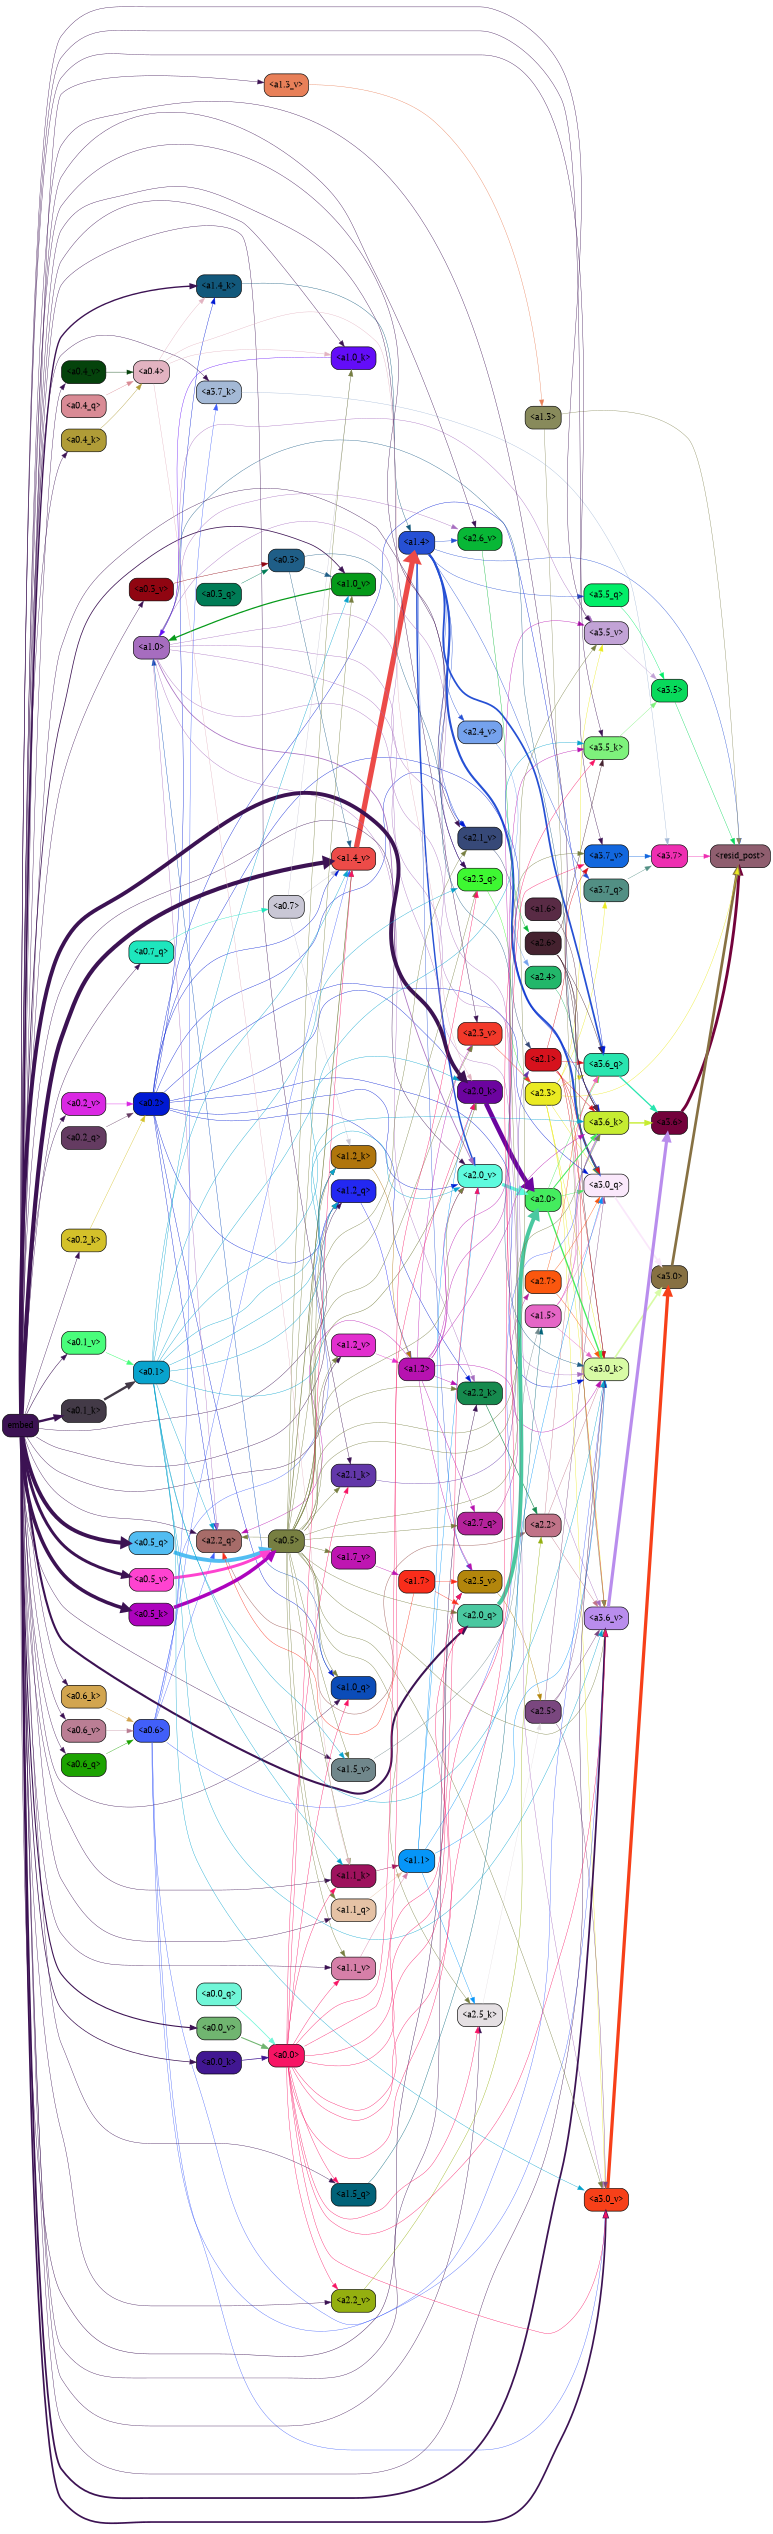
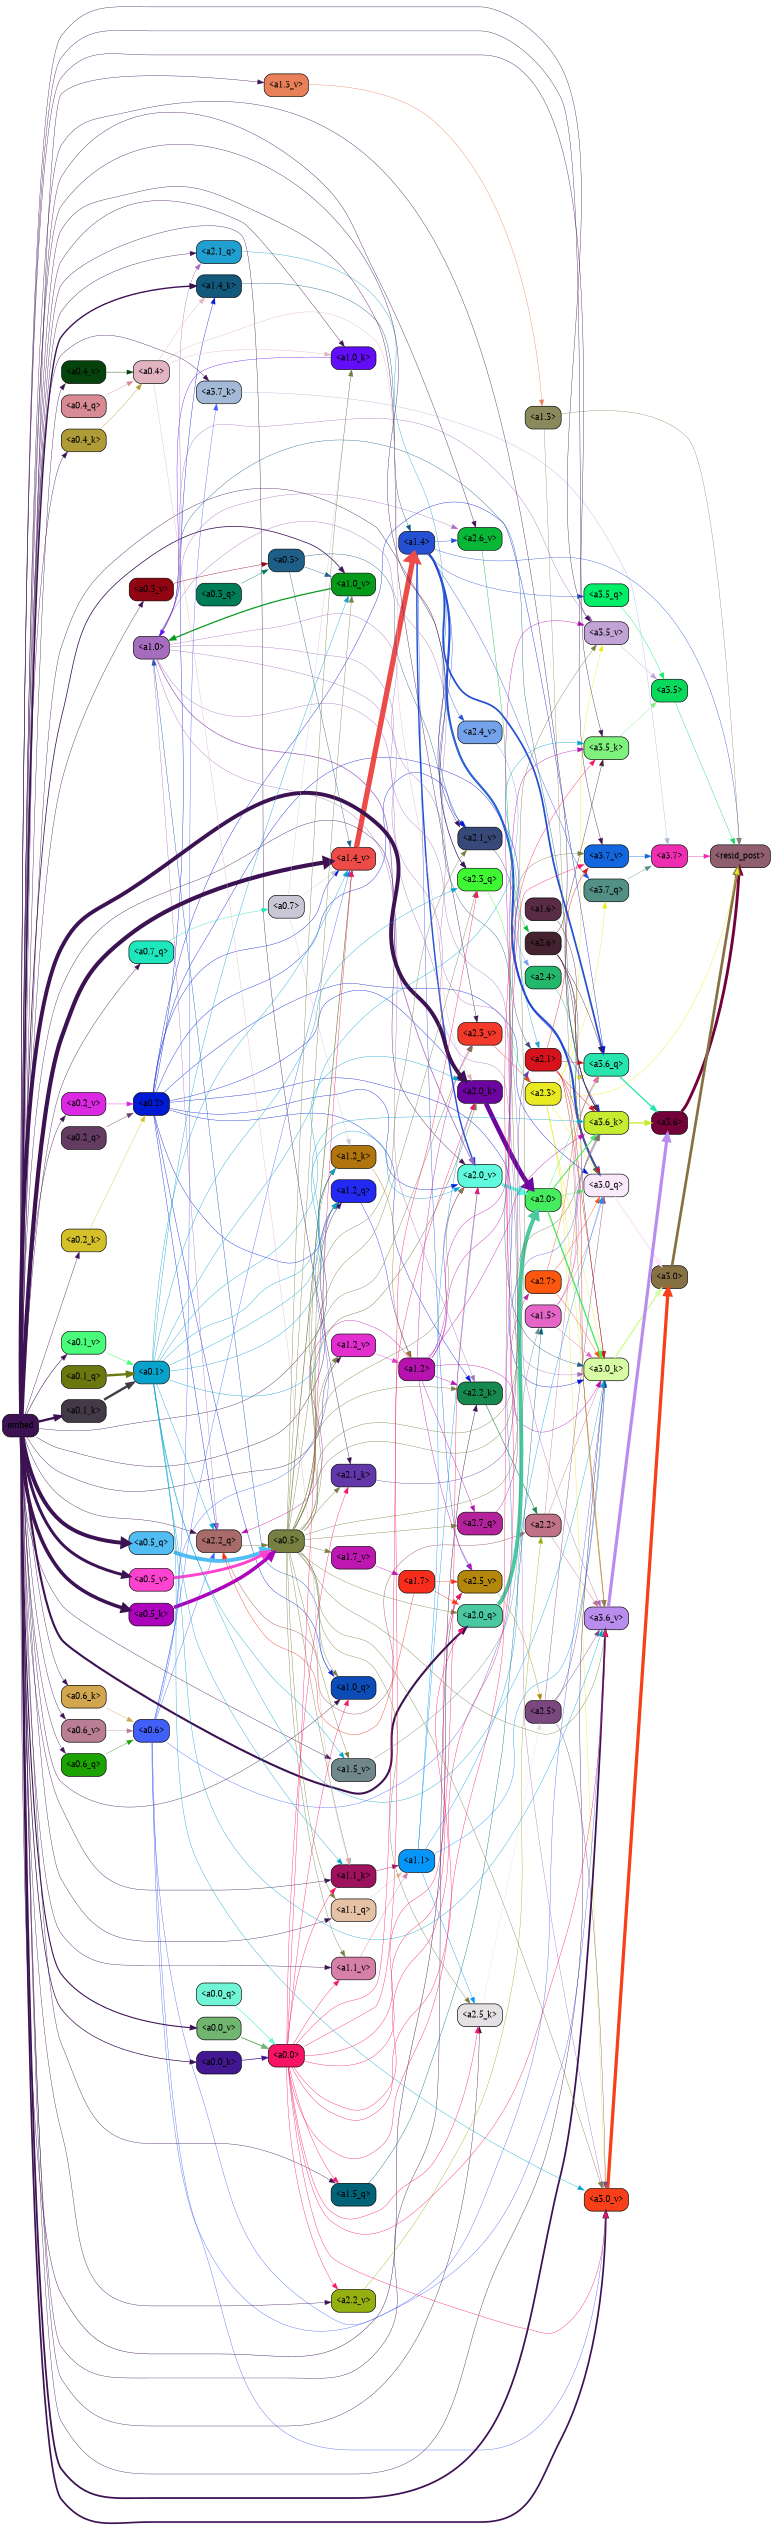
node "<a2.1_q>": added
node "<a0.1_q>": added
edge "<a0.5>" -> "<a2.2_q>": reversed
